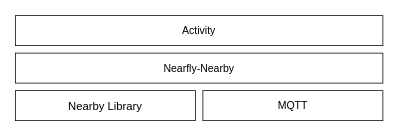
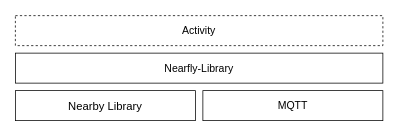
node "Activity": style solid -> dashed
node "Nearfly-Nearby": label "Nearfly-Nearby" -> "Nearfly-Library"
